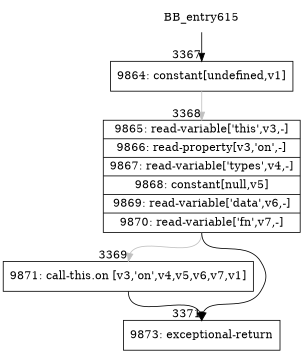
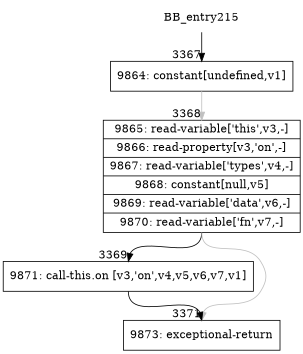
node "BB_entry615": label "BB_entry615" -> "BB_entry215"
edge "9865: read-variable['this',v3,-]" -> "9871: call-this.on [v3,'on',v4,v5,v6,v7,v1]": color gray -> black
edge "9865: read-variable['this',v3,-]" -> "9873: exceptional-return": color black -> gray
